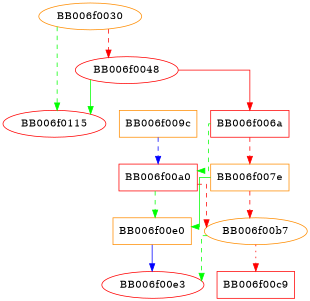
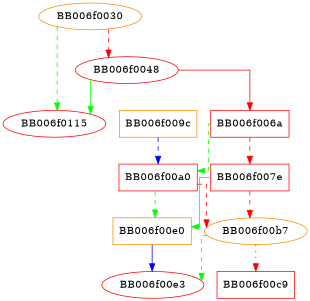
node "BB006f007e": color darkorange -> red
